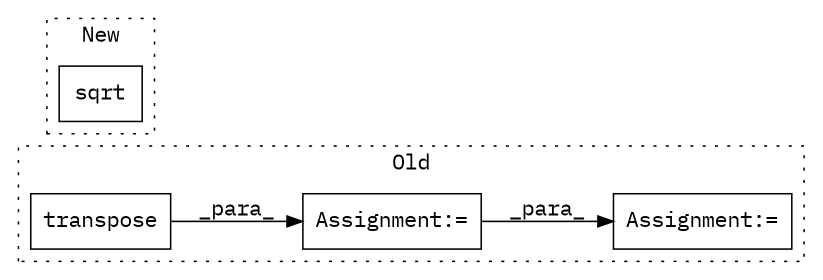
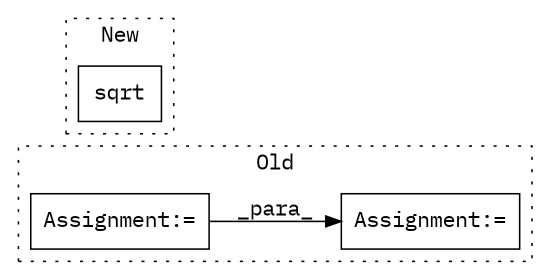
node "transpose": removed
